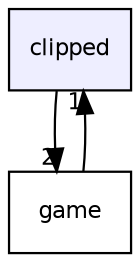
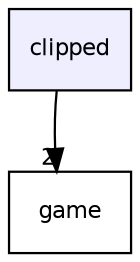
edge "game" -> "clipped": removed
